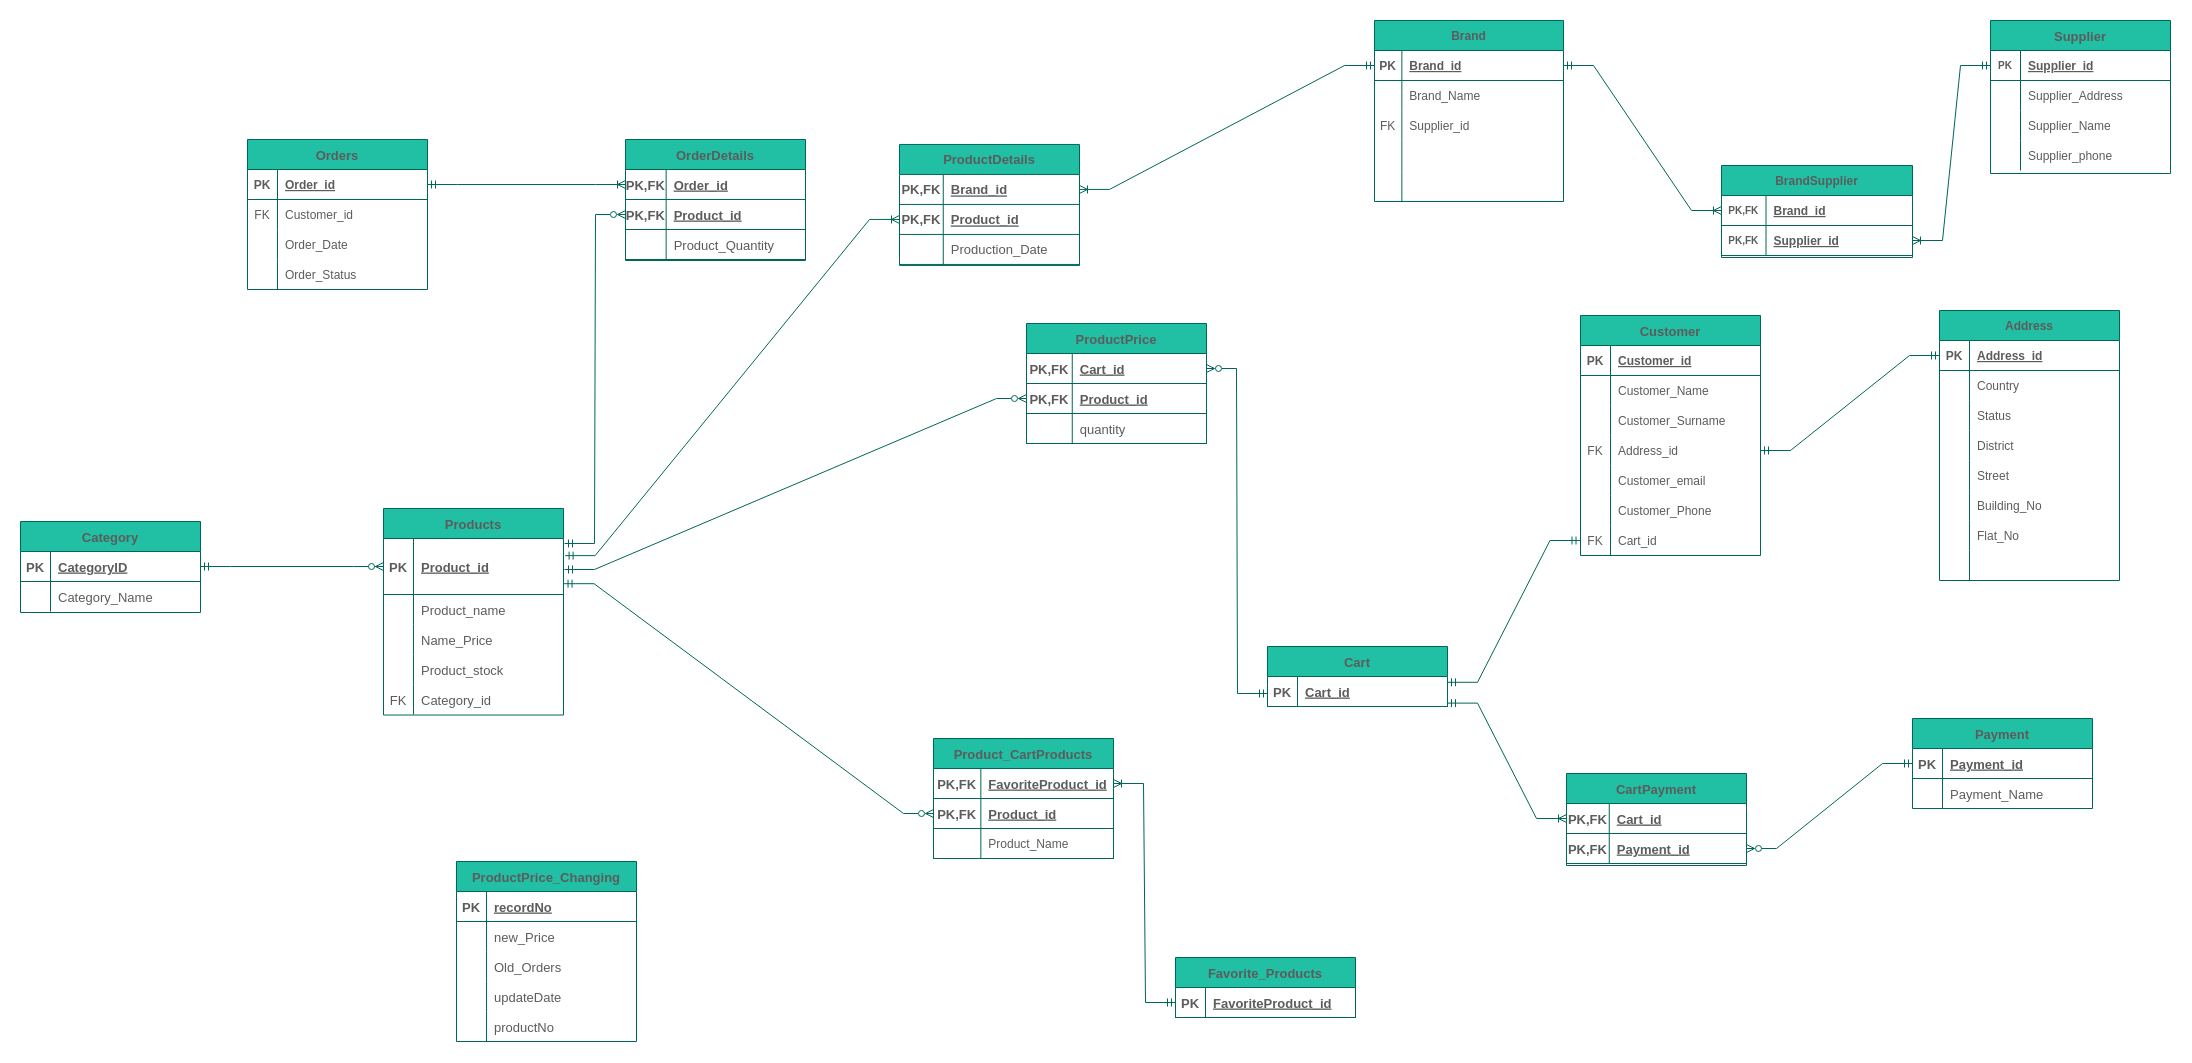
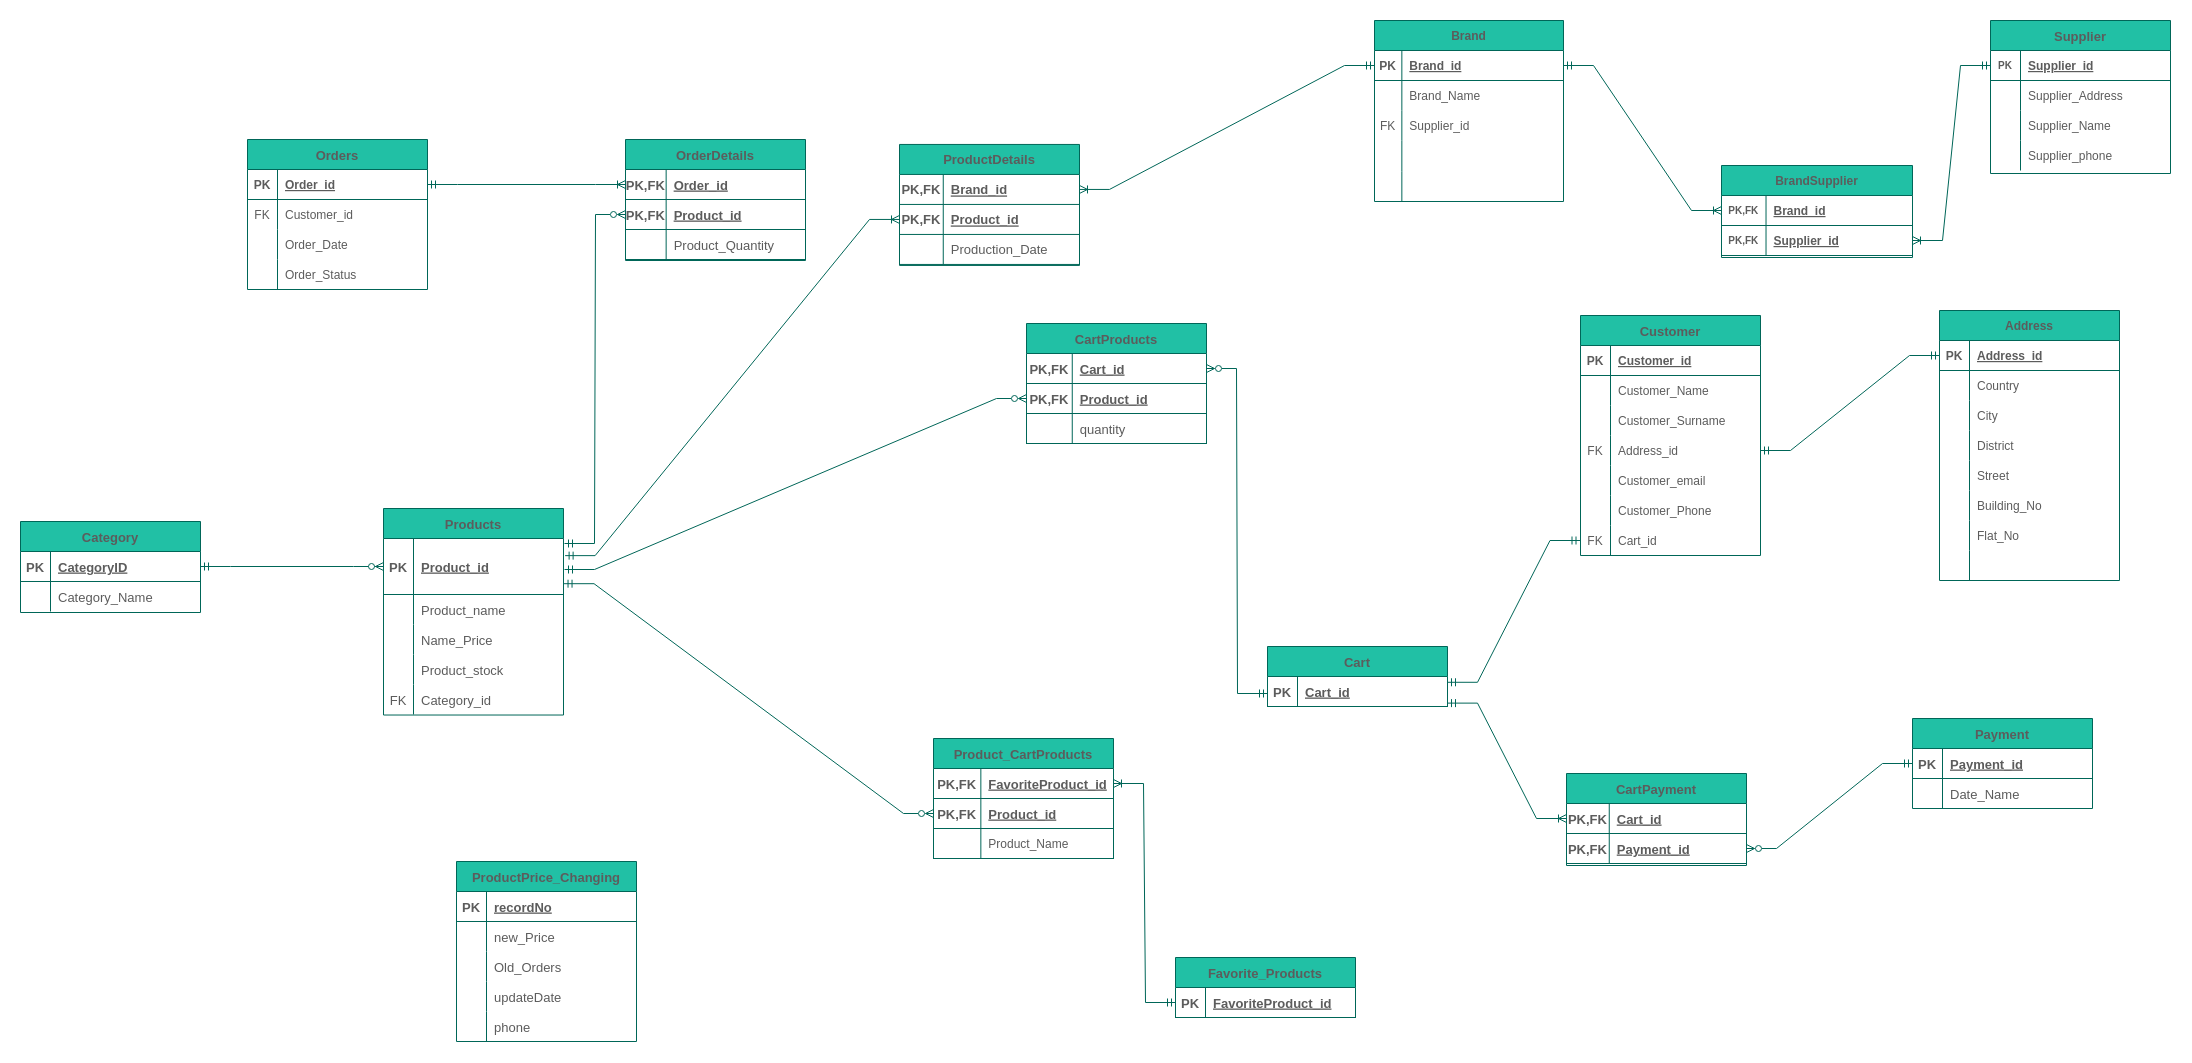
node "ProductPrice": label "ProductPrice" -> "CartProducts"
node "Status": label "Status" -> "City"
node "Payment_Name": label "Payment_Name" -> "Date_Name"
node "productNo": label "productNo" -> "phone"
